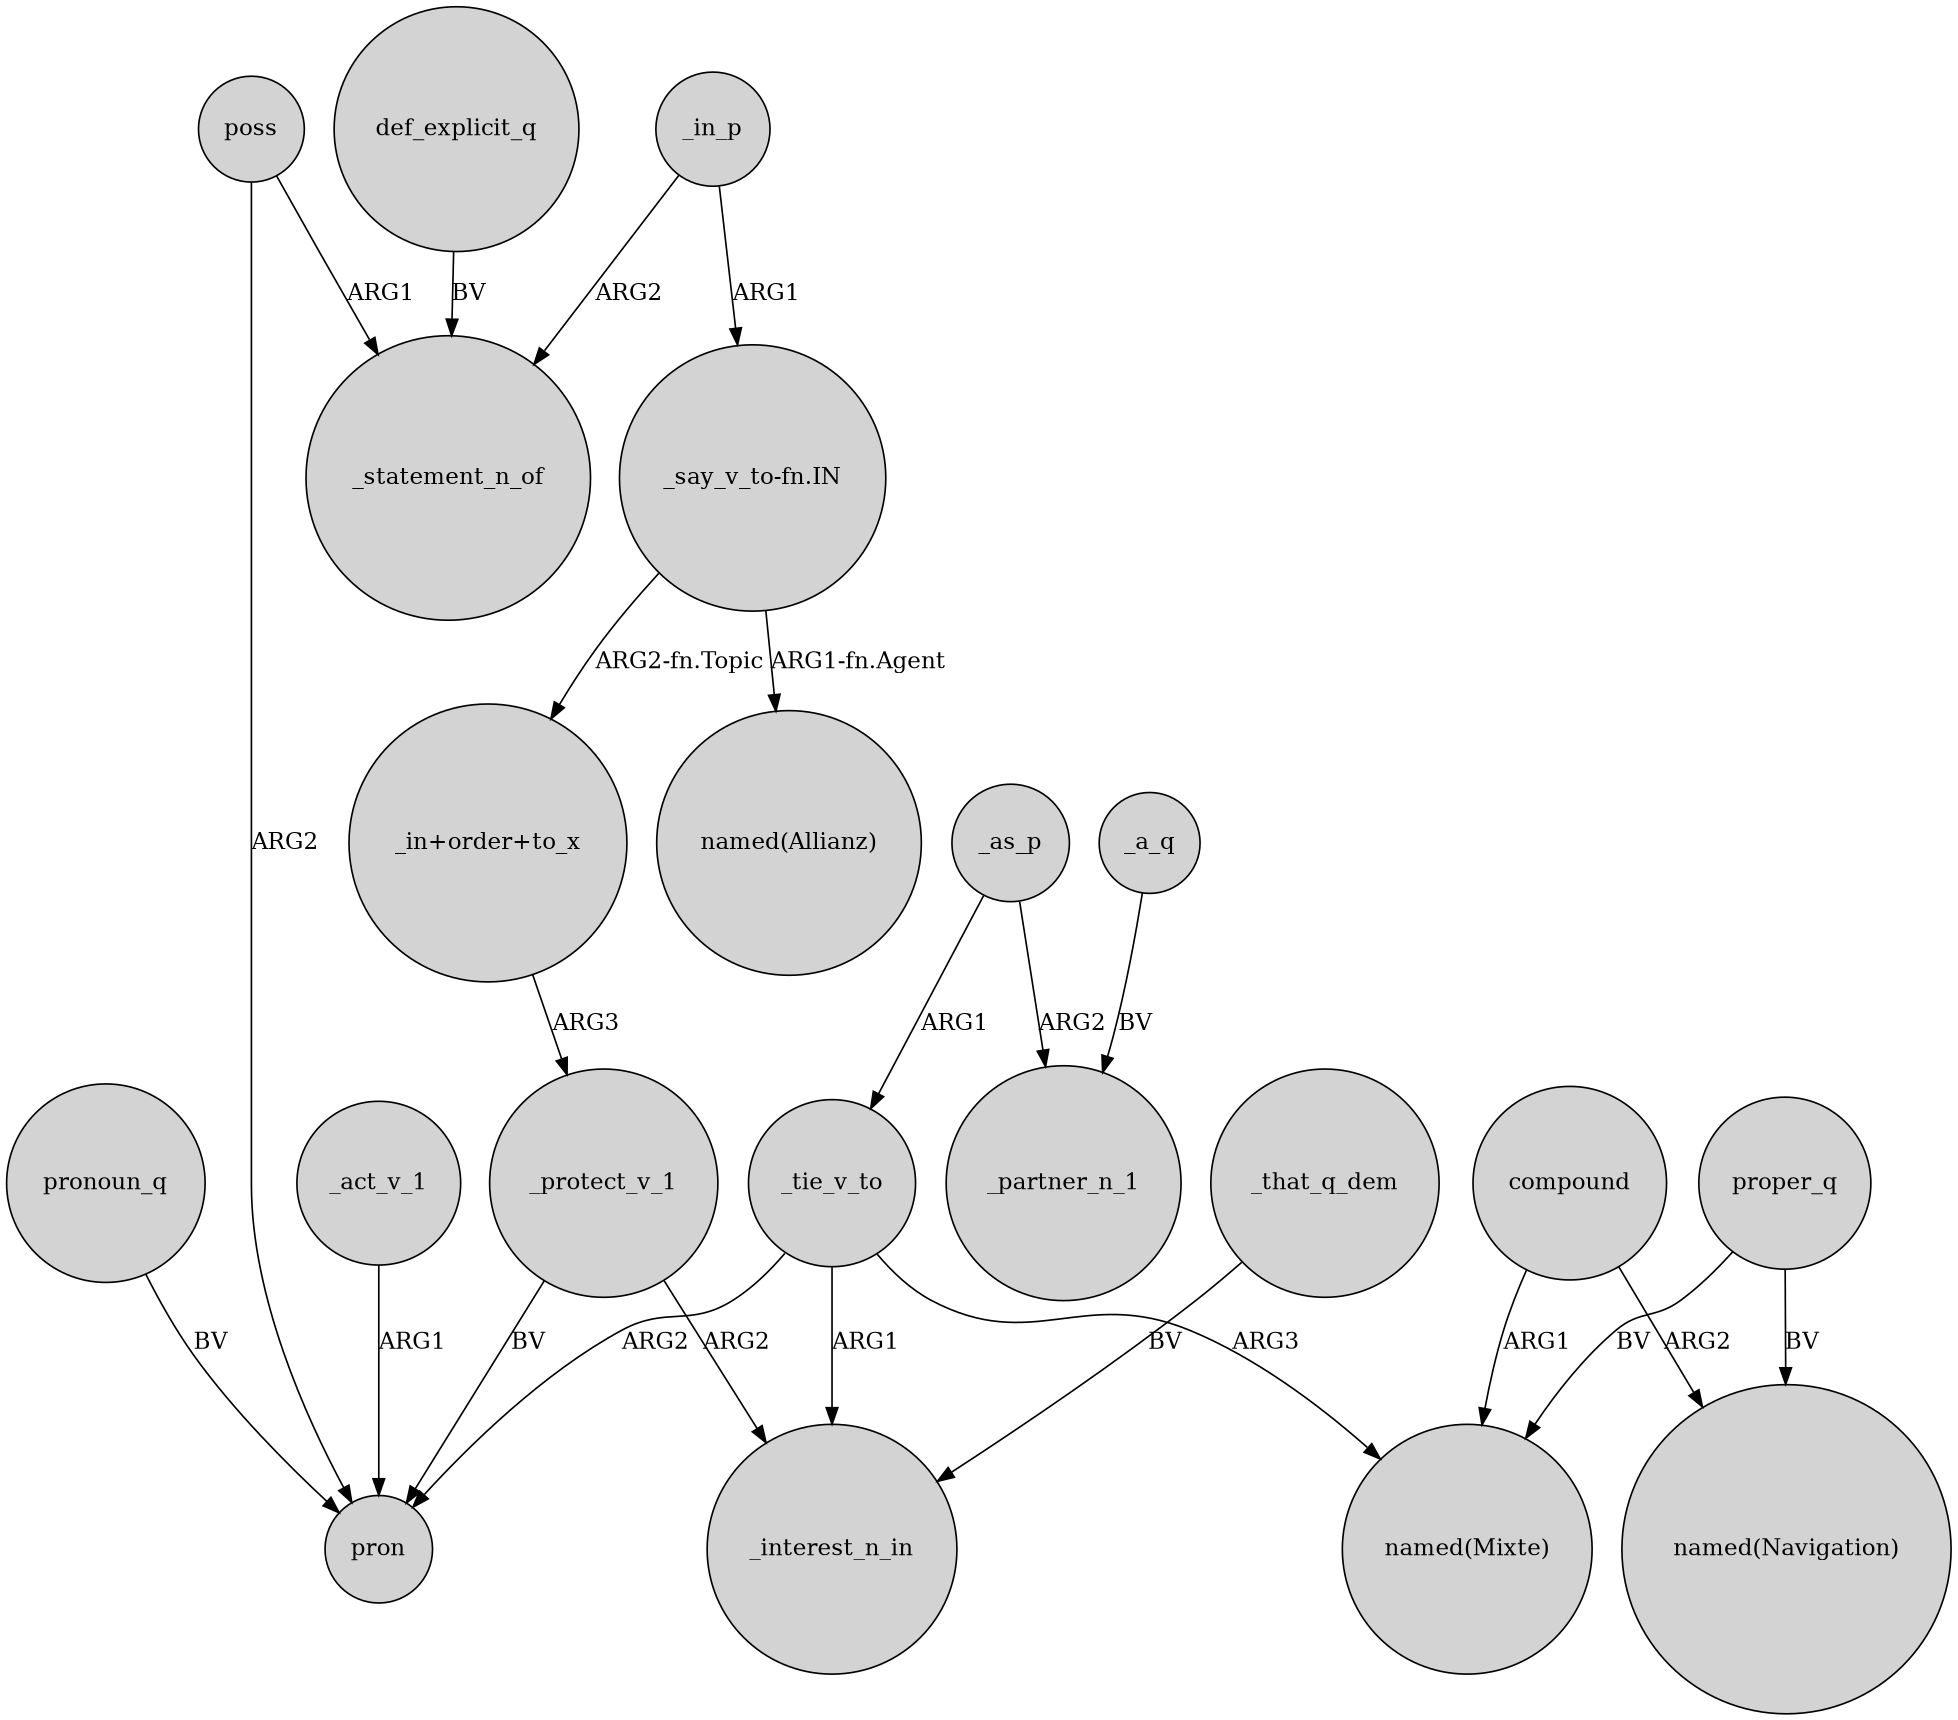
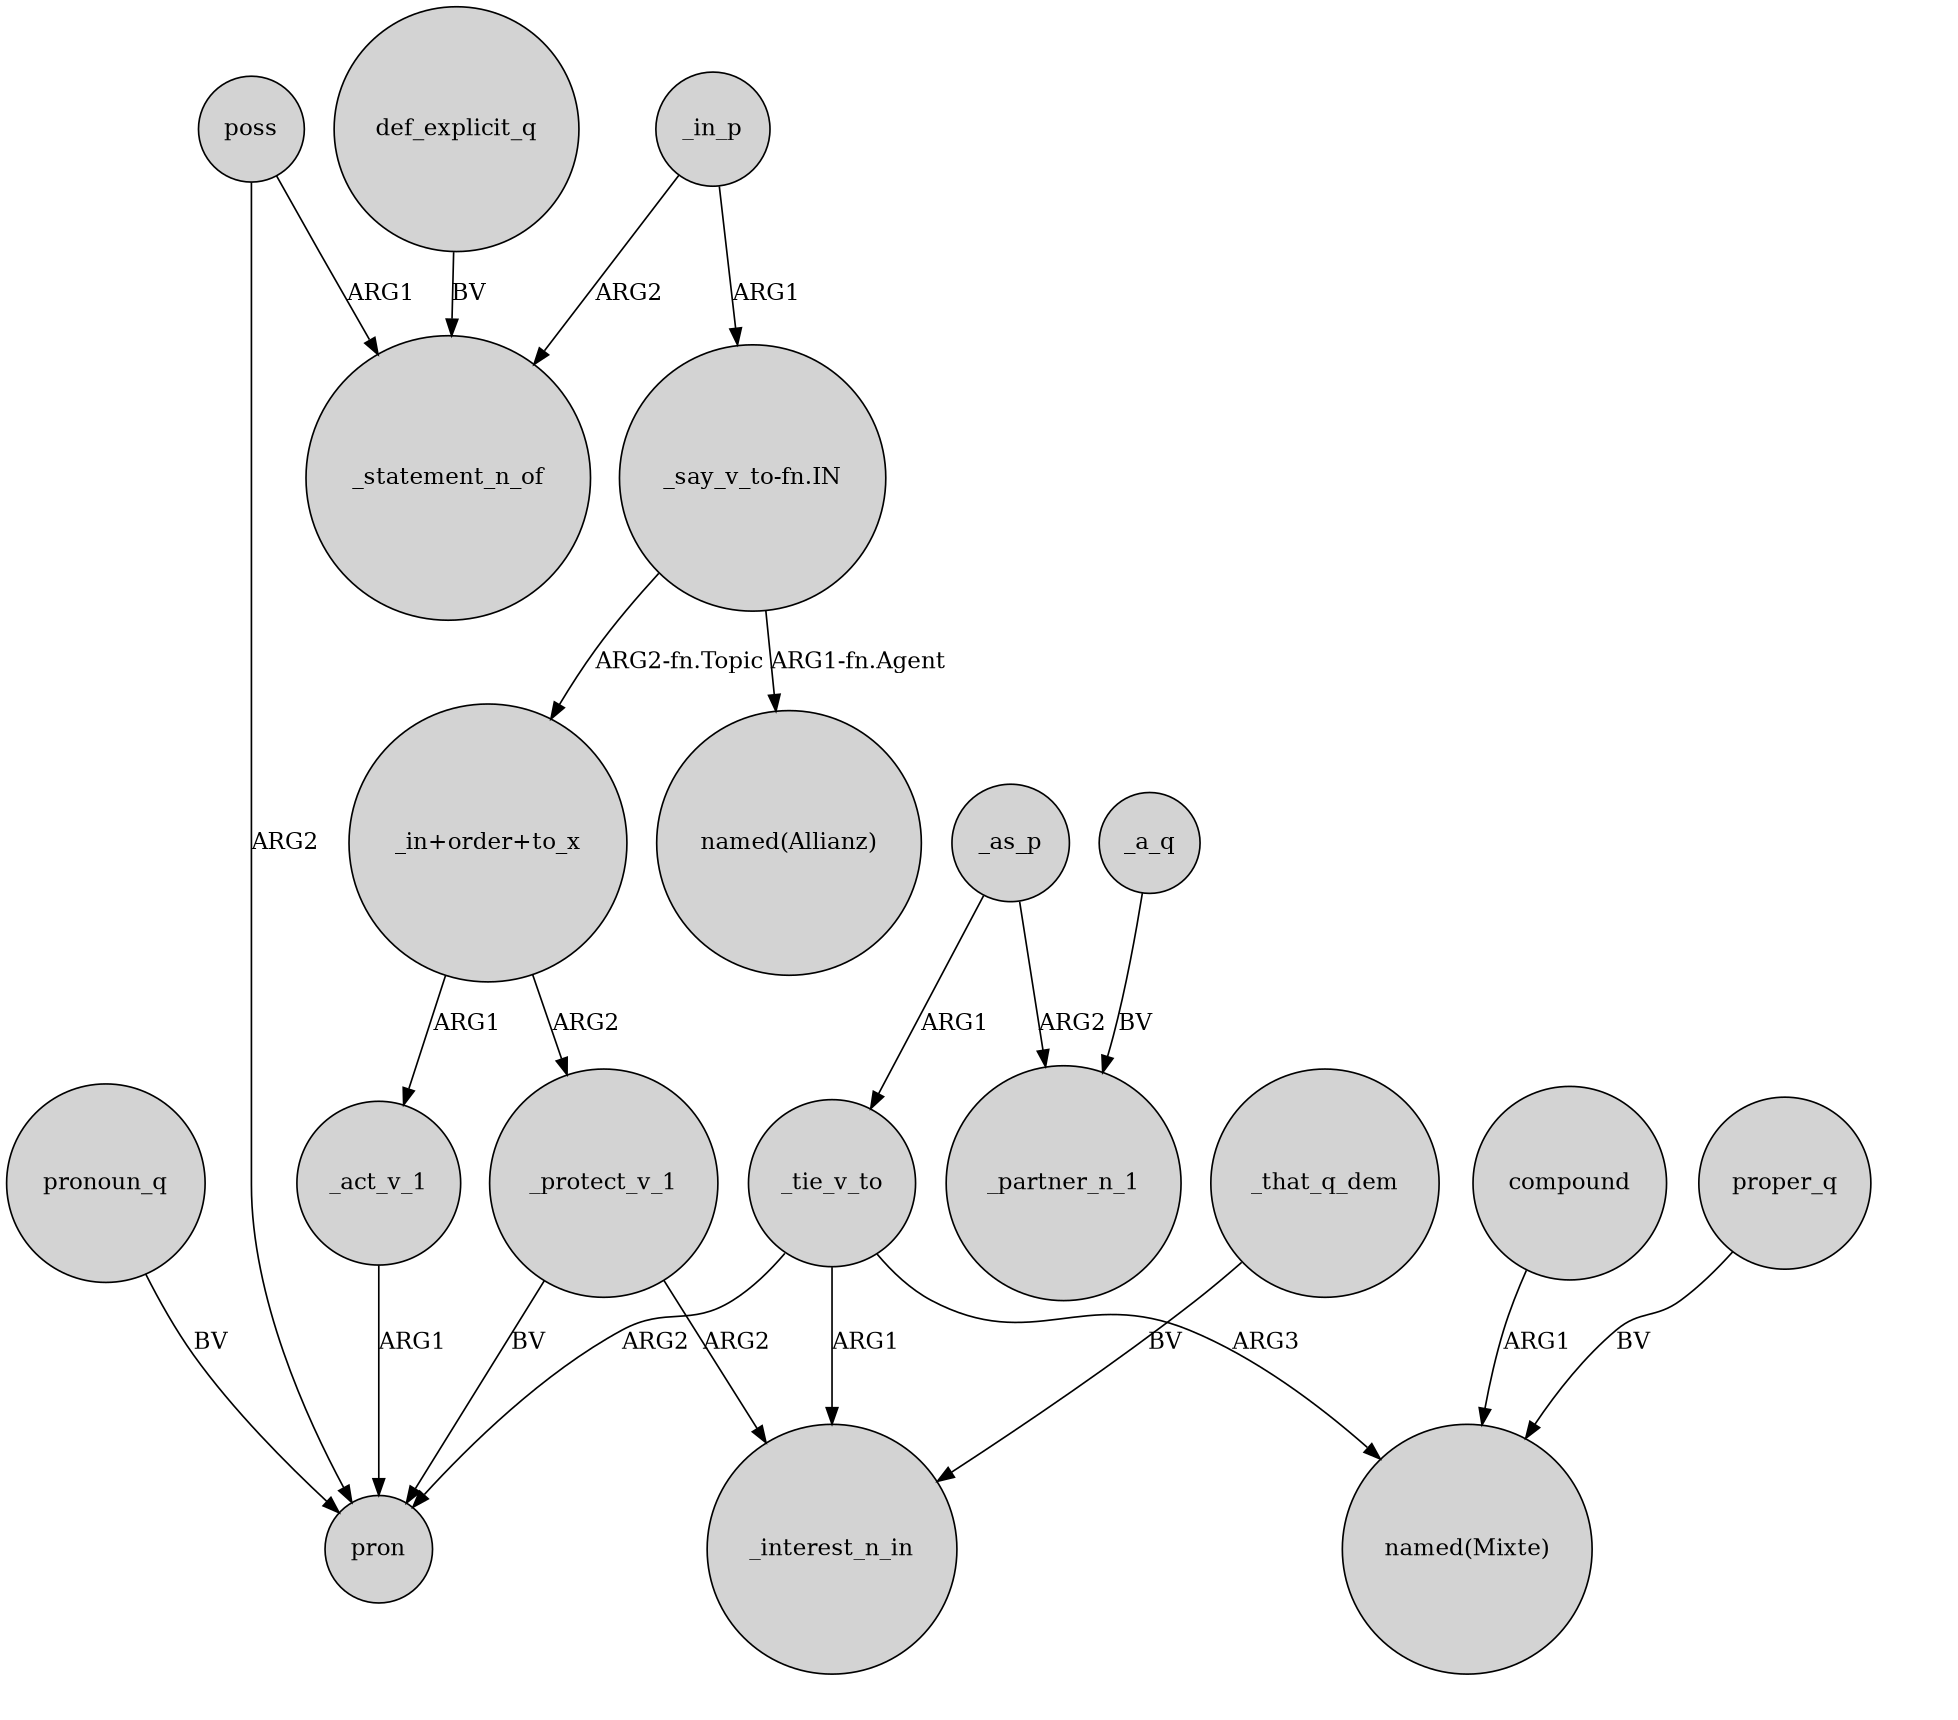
edge "_in+order+to_x" -> "_protect_v_1": label "ARG3" -> "ARG2"
edge "_in+order+to_x" -> "_act_v_1": added, label "ARG1"
node "named(Navigation)": removed
